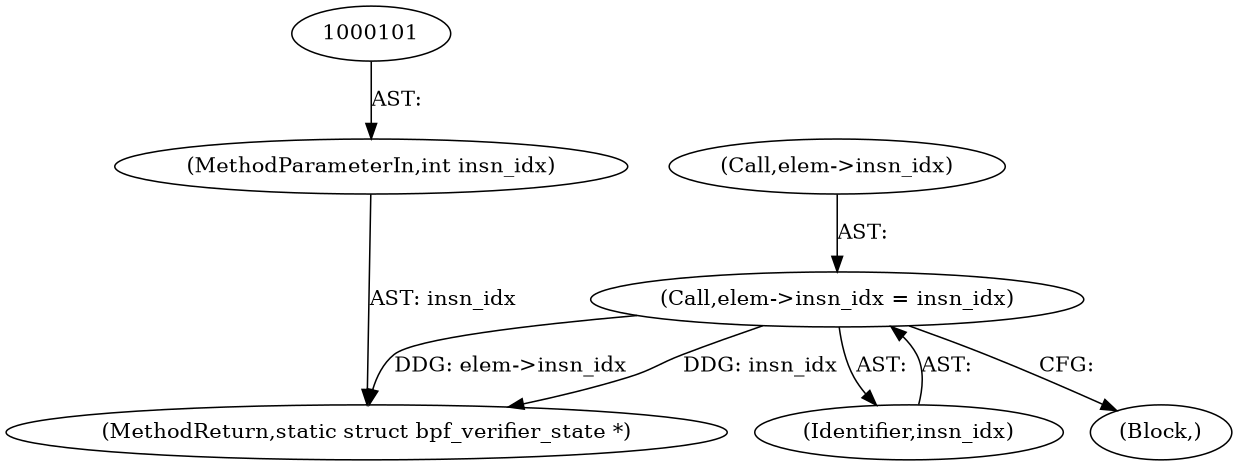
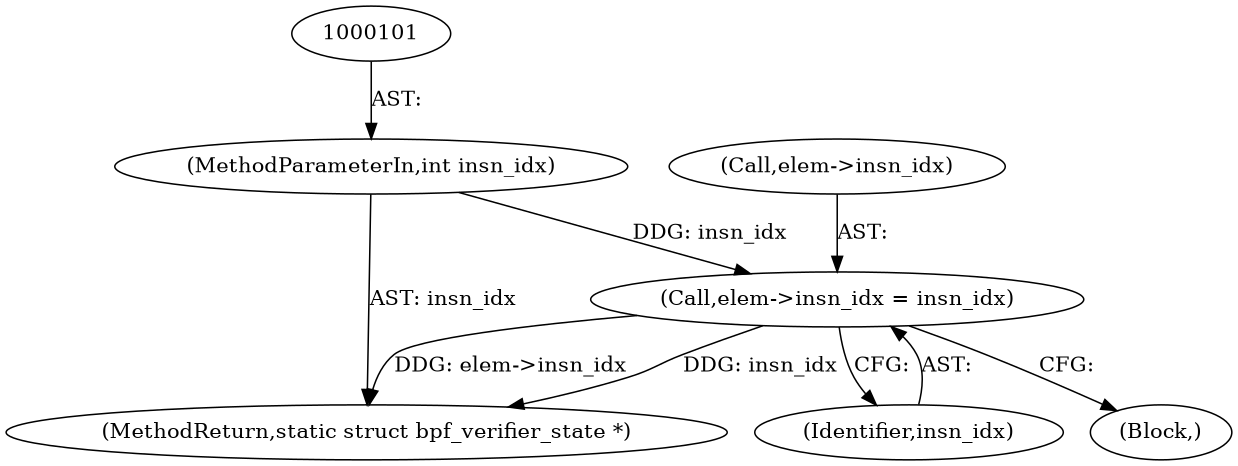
edge "(MethodParameterIn,int insn_idx)" -> "(Call,elem->insn_idx = insn_idx)": added, label "DDG: insn_idx"
edge "(Call,elem->insn_idx = insn_idx)" -> "(Identifier,insn_idx)": label "AST: " -> "CFG: "
